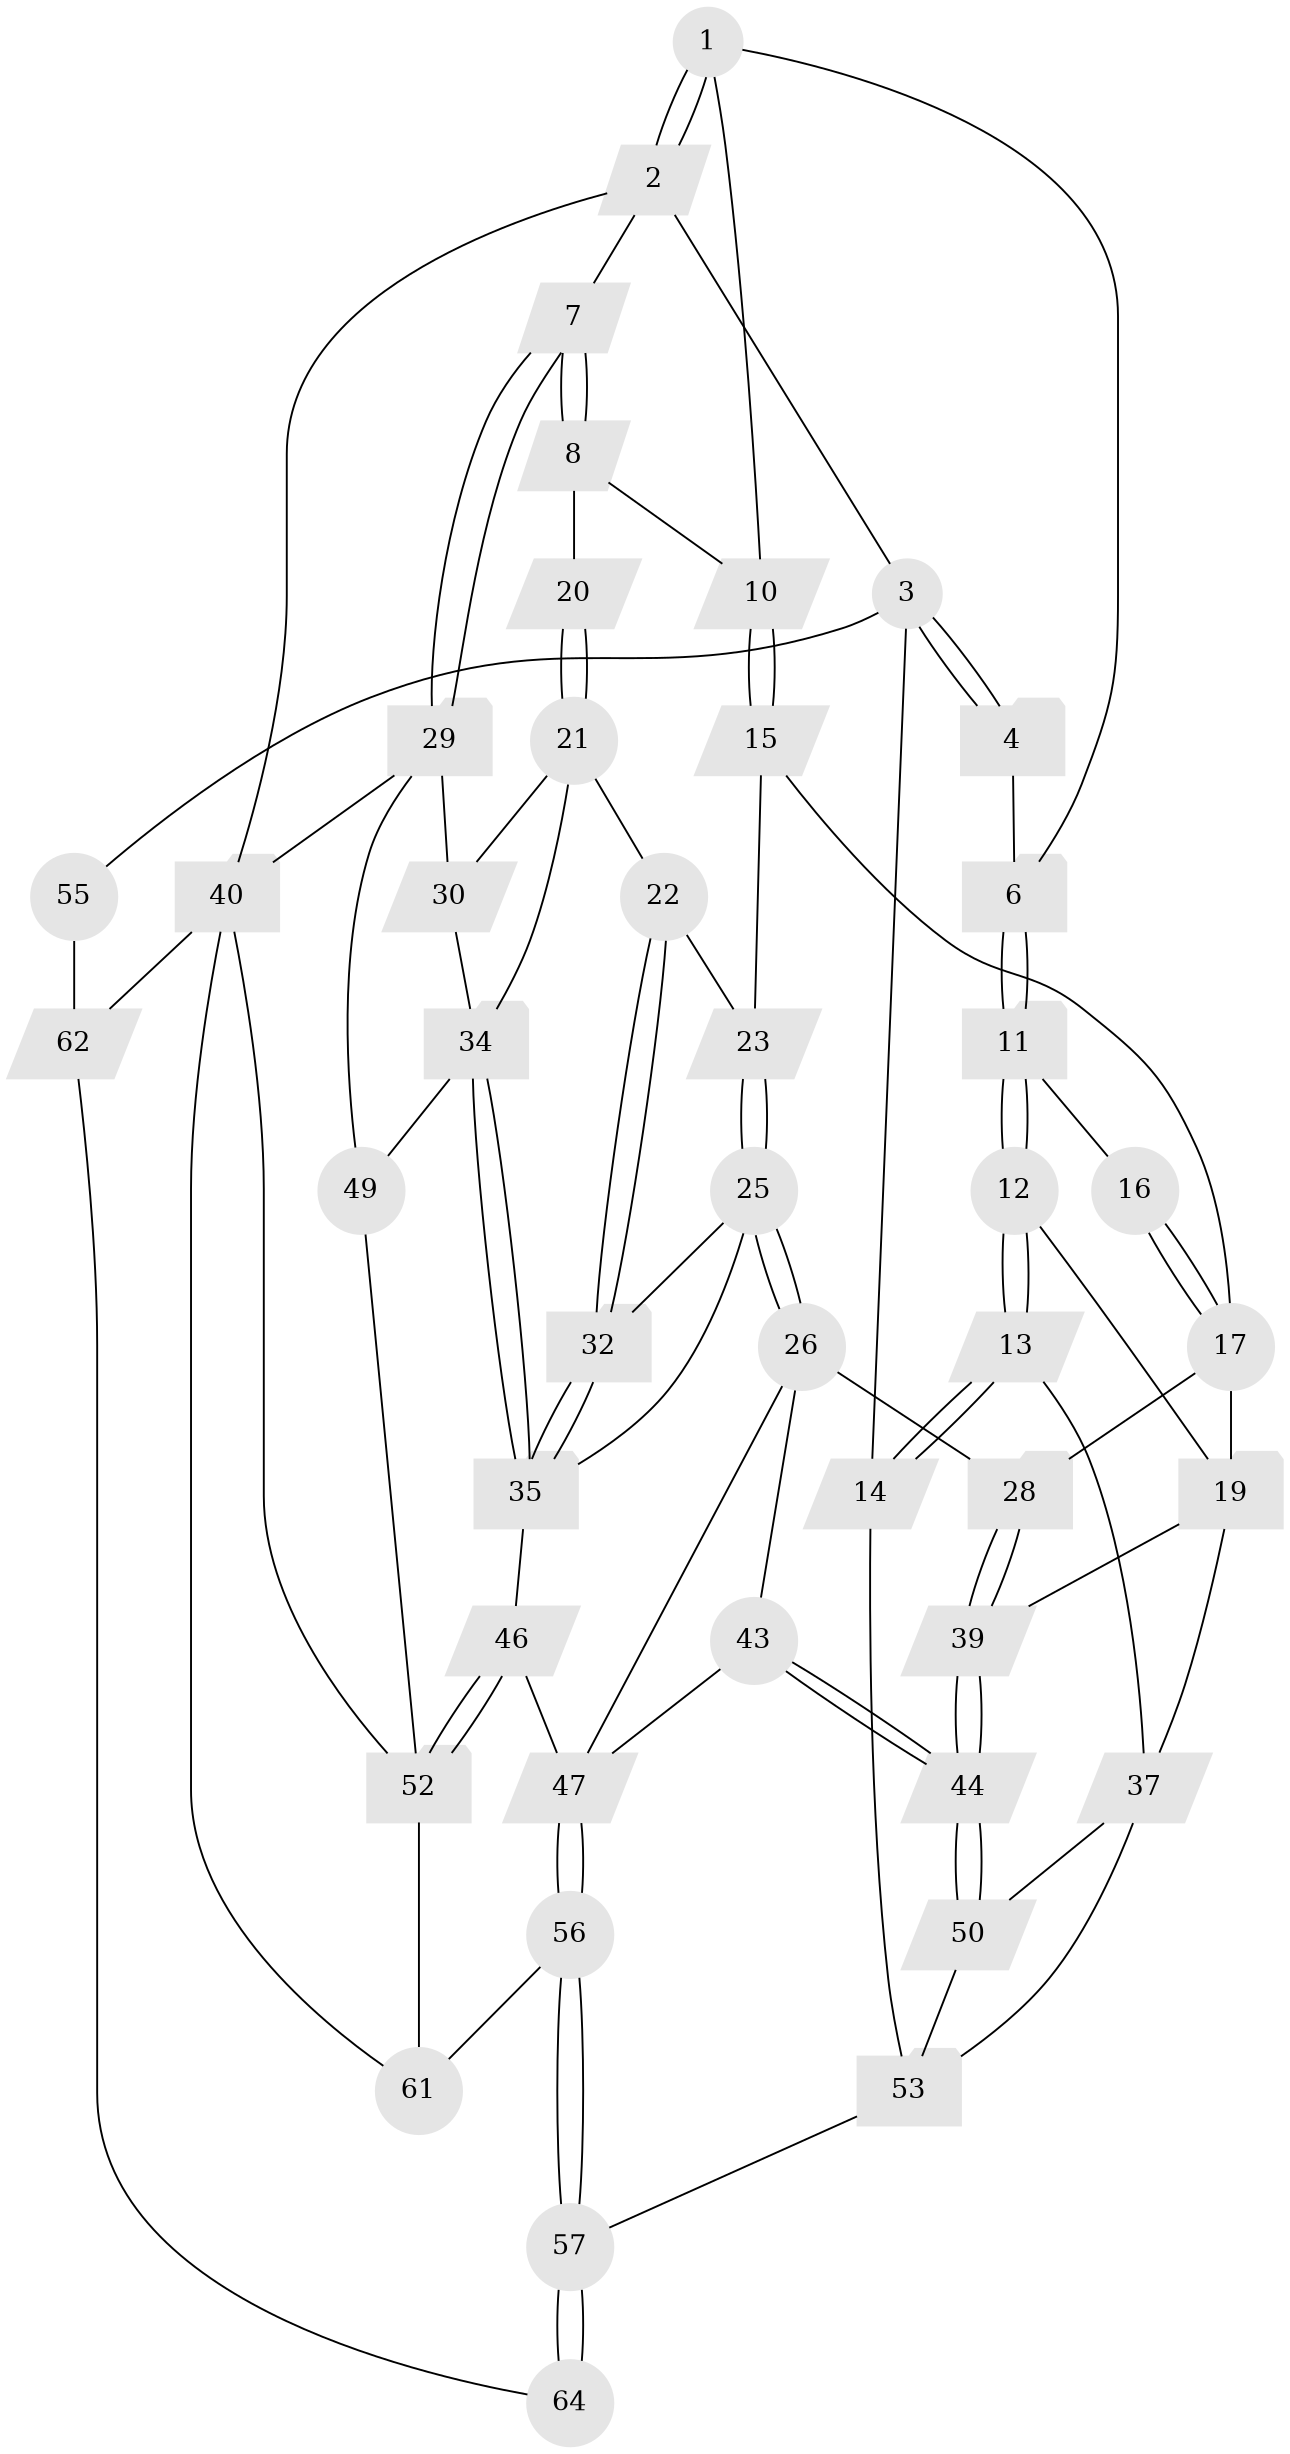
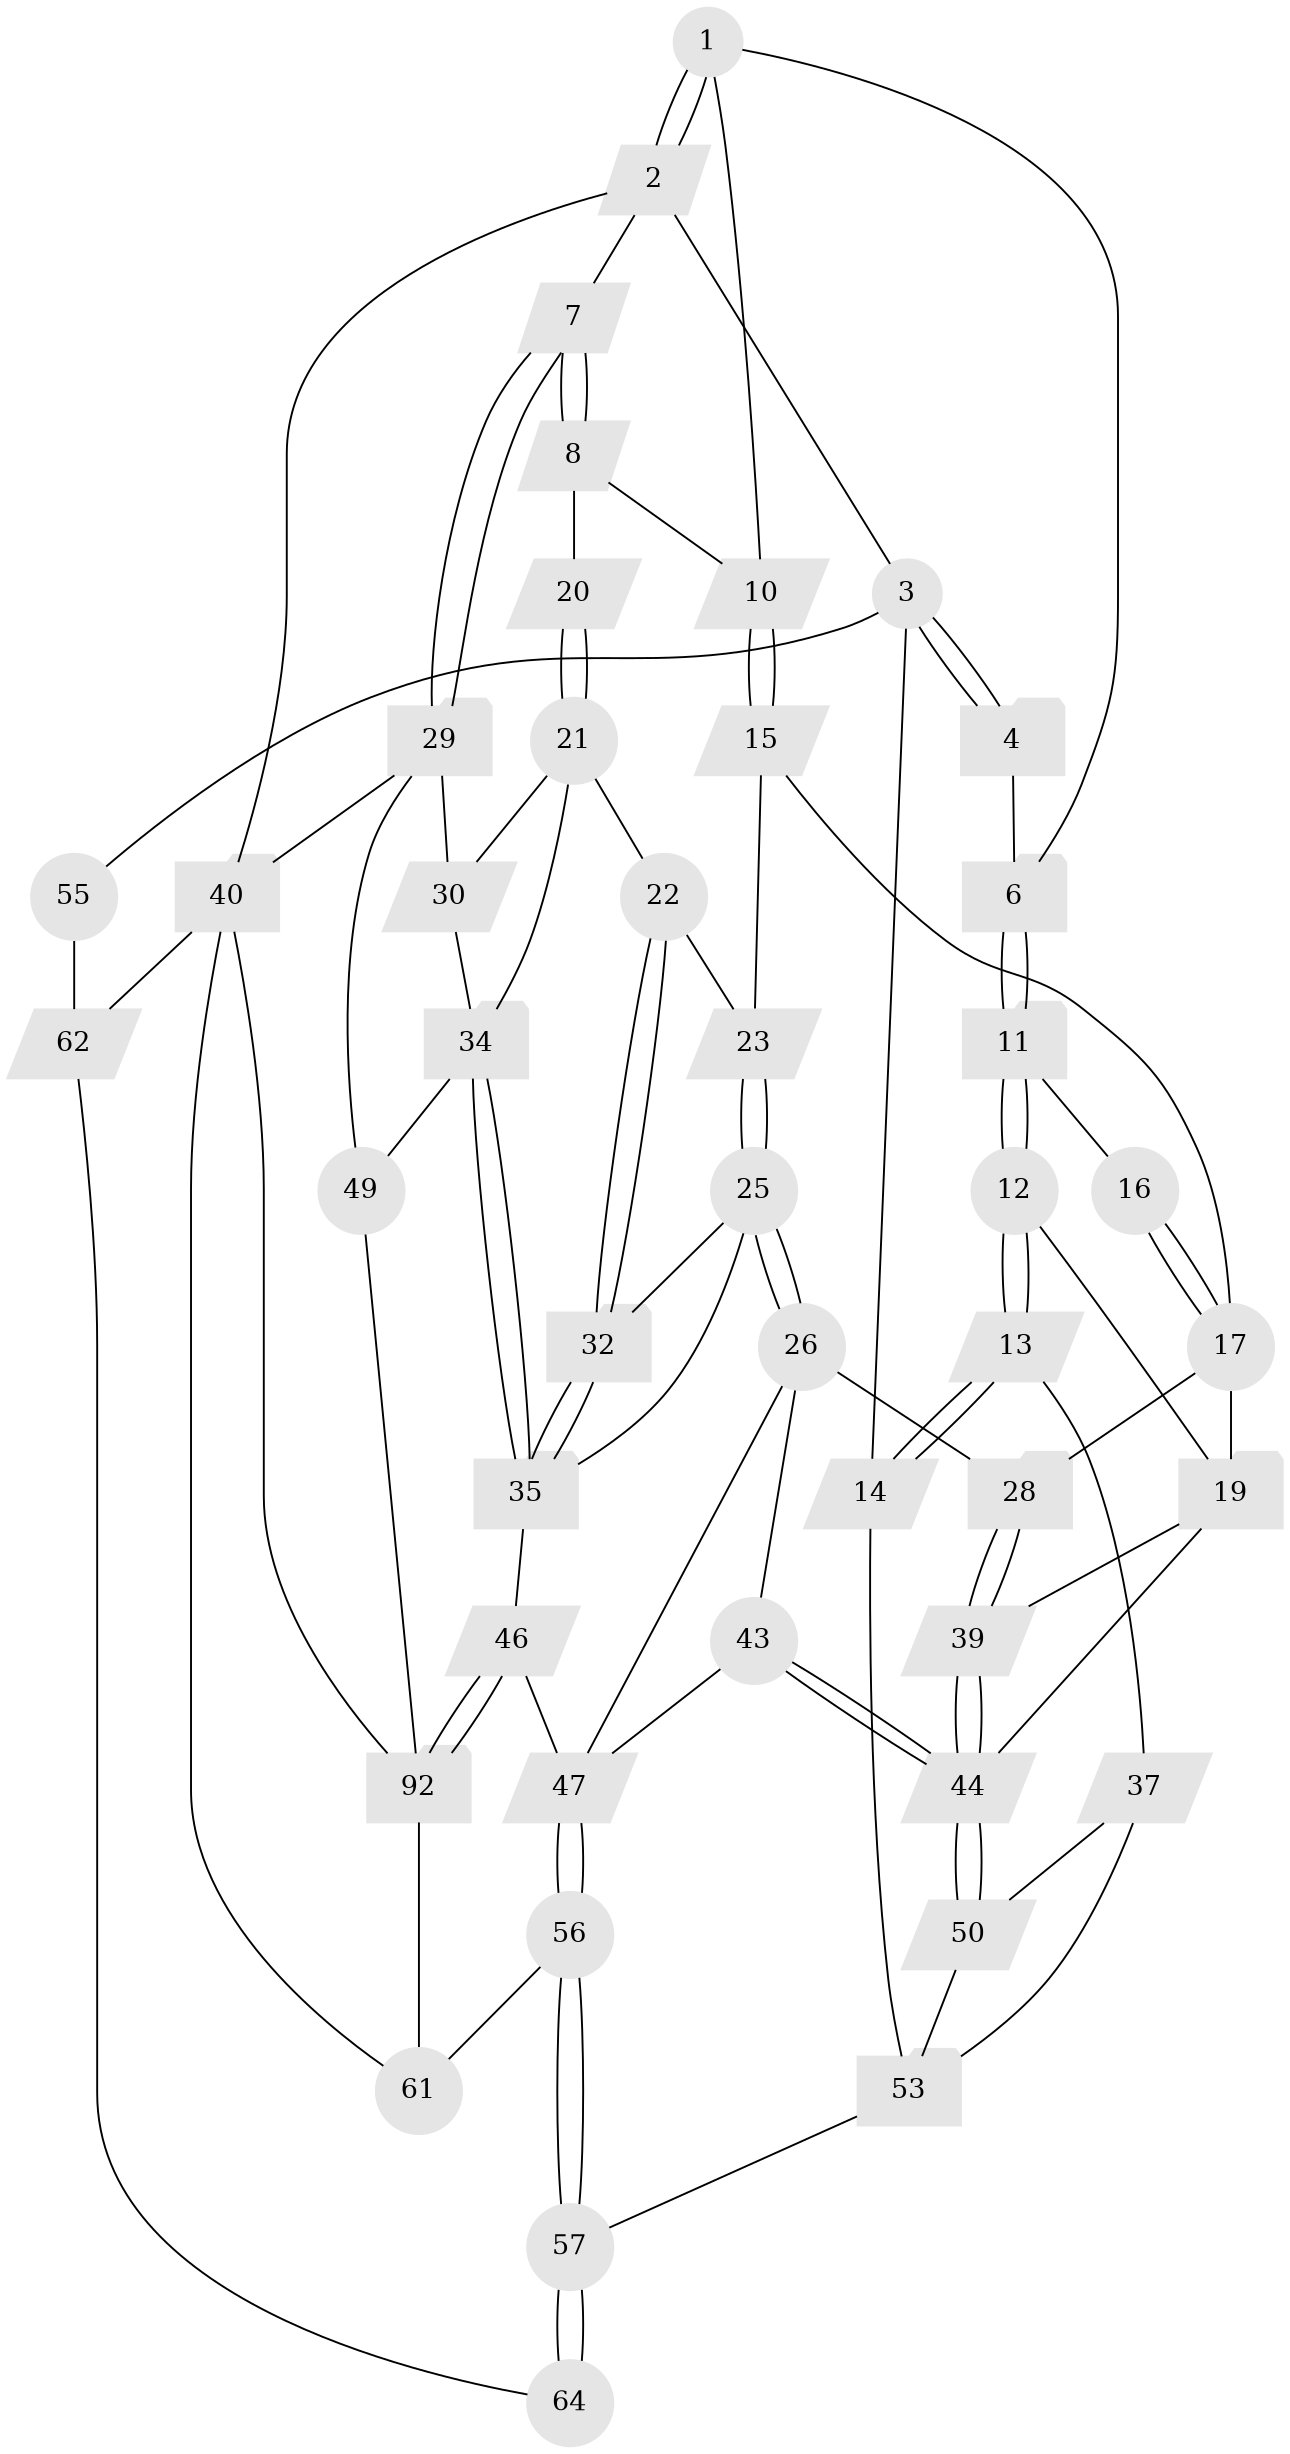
edge "19" -- "37": now "19" -- "44"
node "52": label "52" -> "92"
